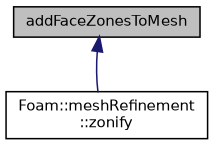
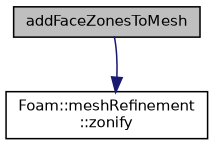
edge "Foam::meshRefinement ::zonify" -> "addFaceZonesToMesh": reversed
